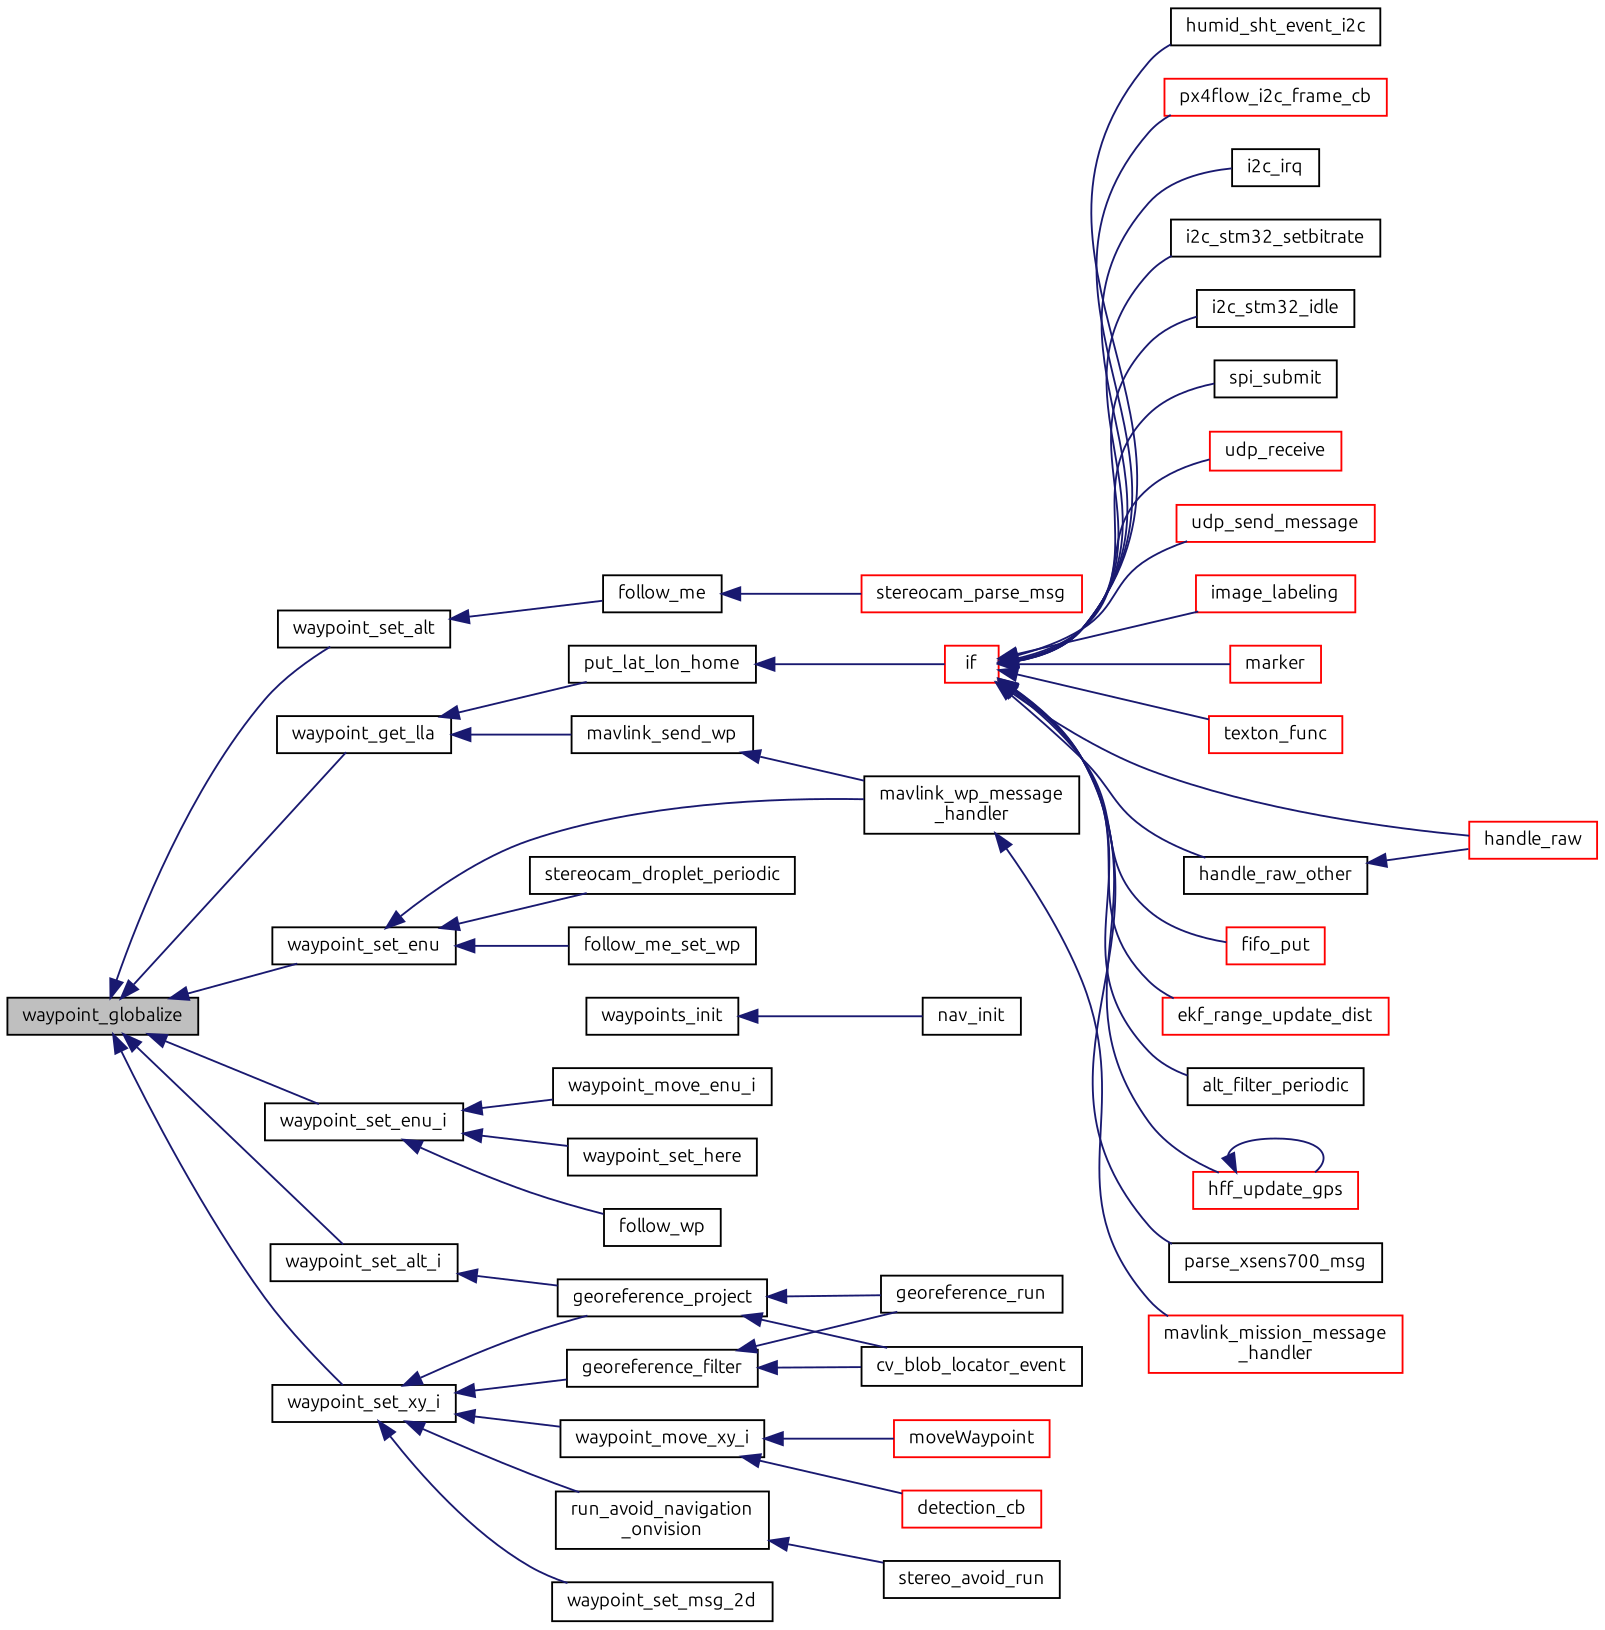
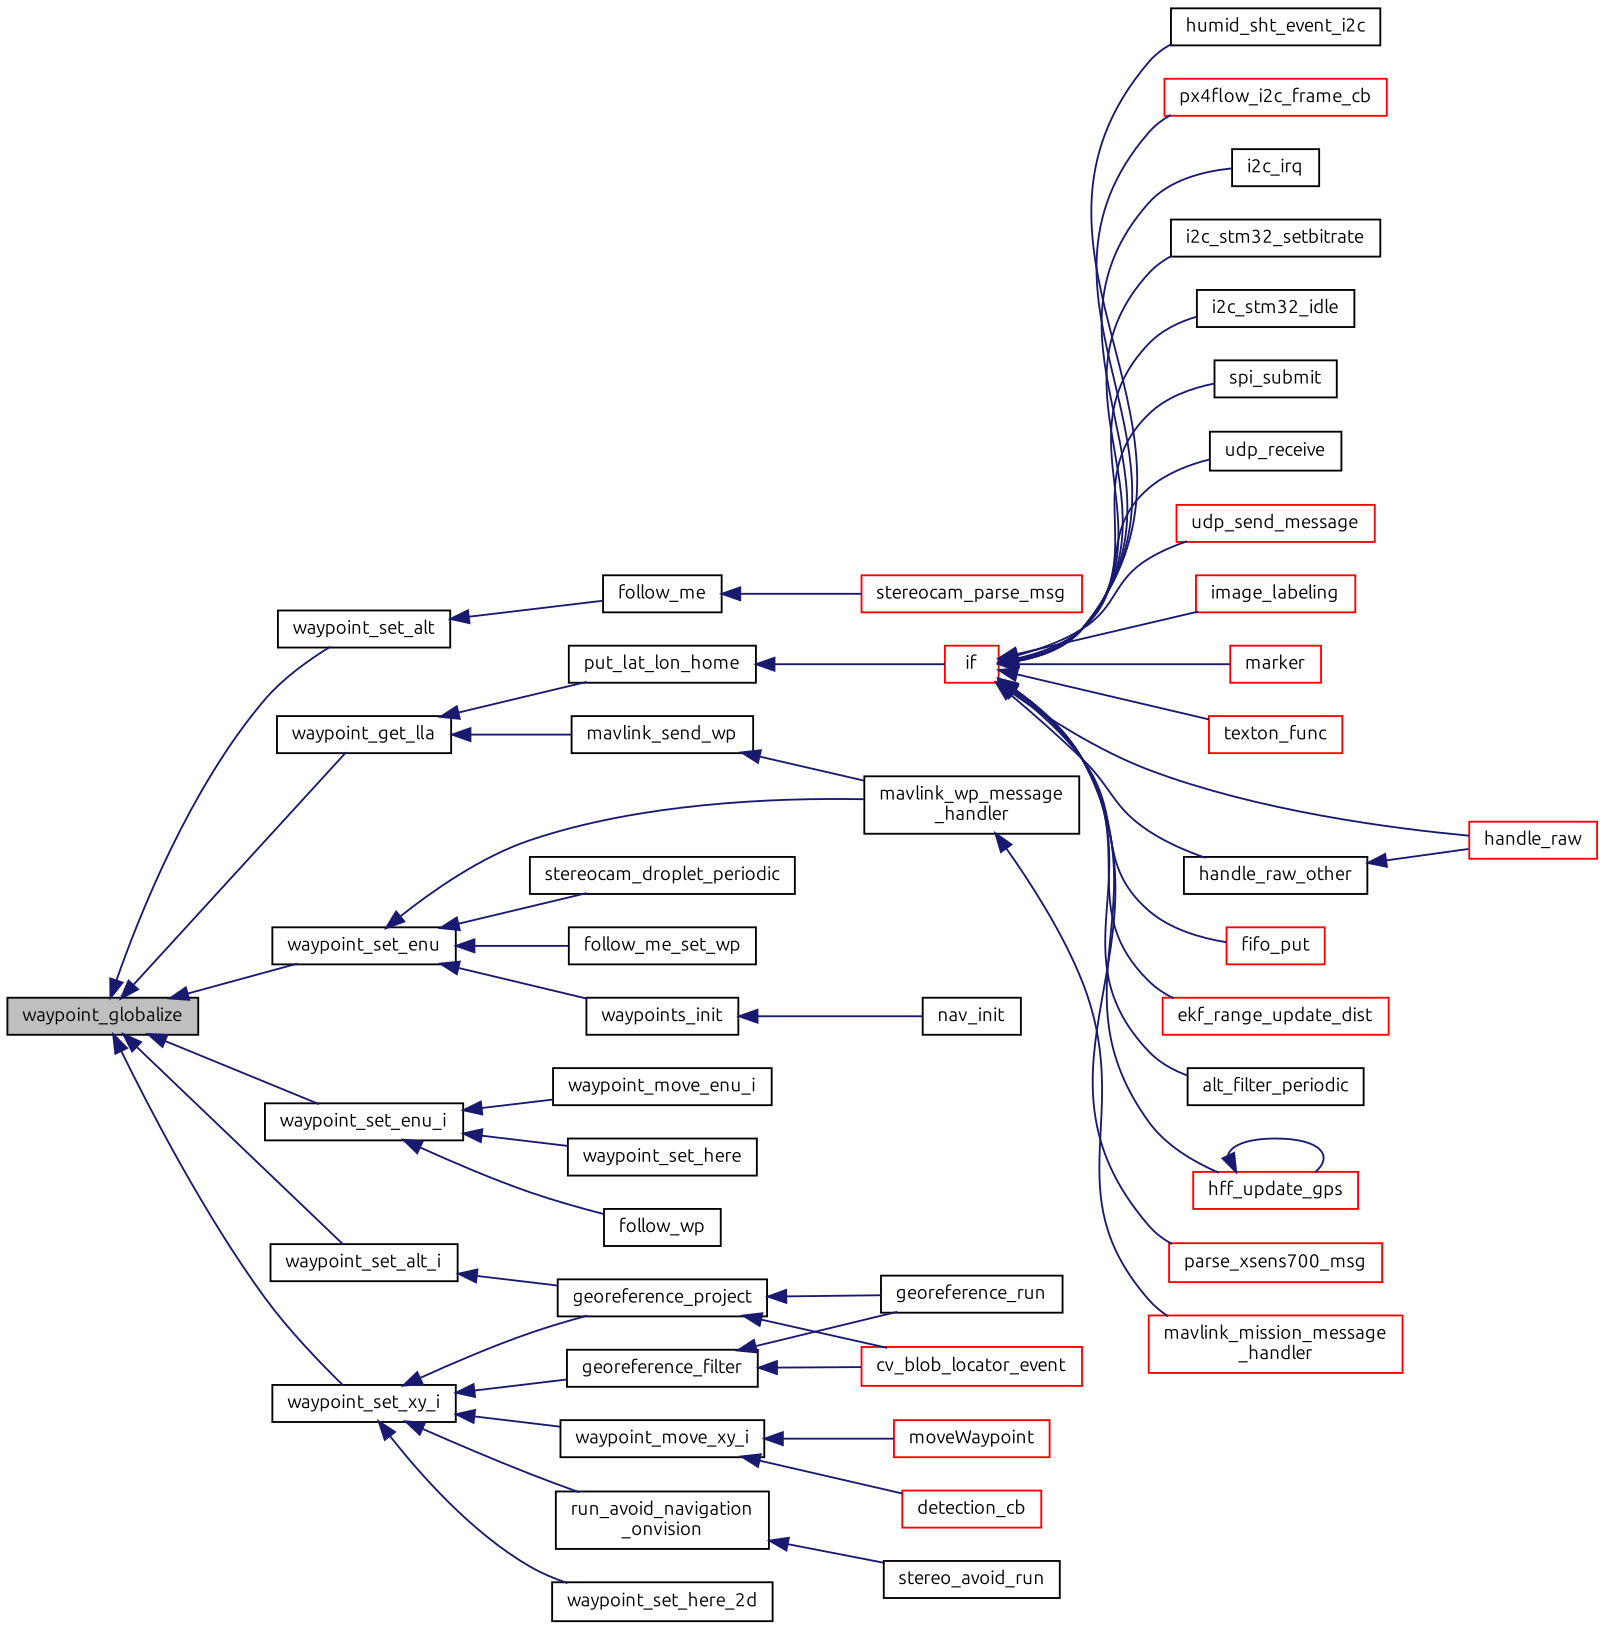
node "udp_receive": color red -> black
edge "waypoints_init" -> "waypoint_set_enu": added
node "parse_xsens700_msg": color black -> red
node "cv_blob_locator_event": color black -> red
node "waypoint_set_msg_2d": label "waypoint_set_msg_2d" -> "waypoint_set_here_2d"
